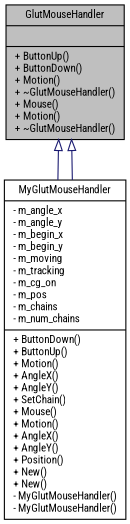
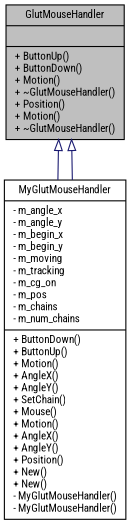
node "GlutMouseHandler": text "+ Mouse()" -> "+ Position()"
